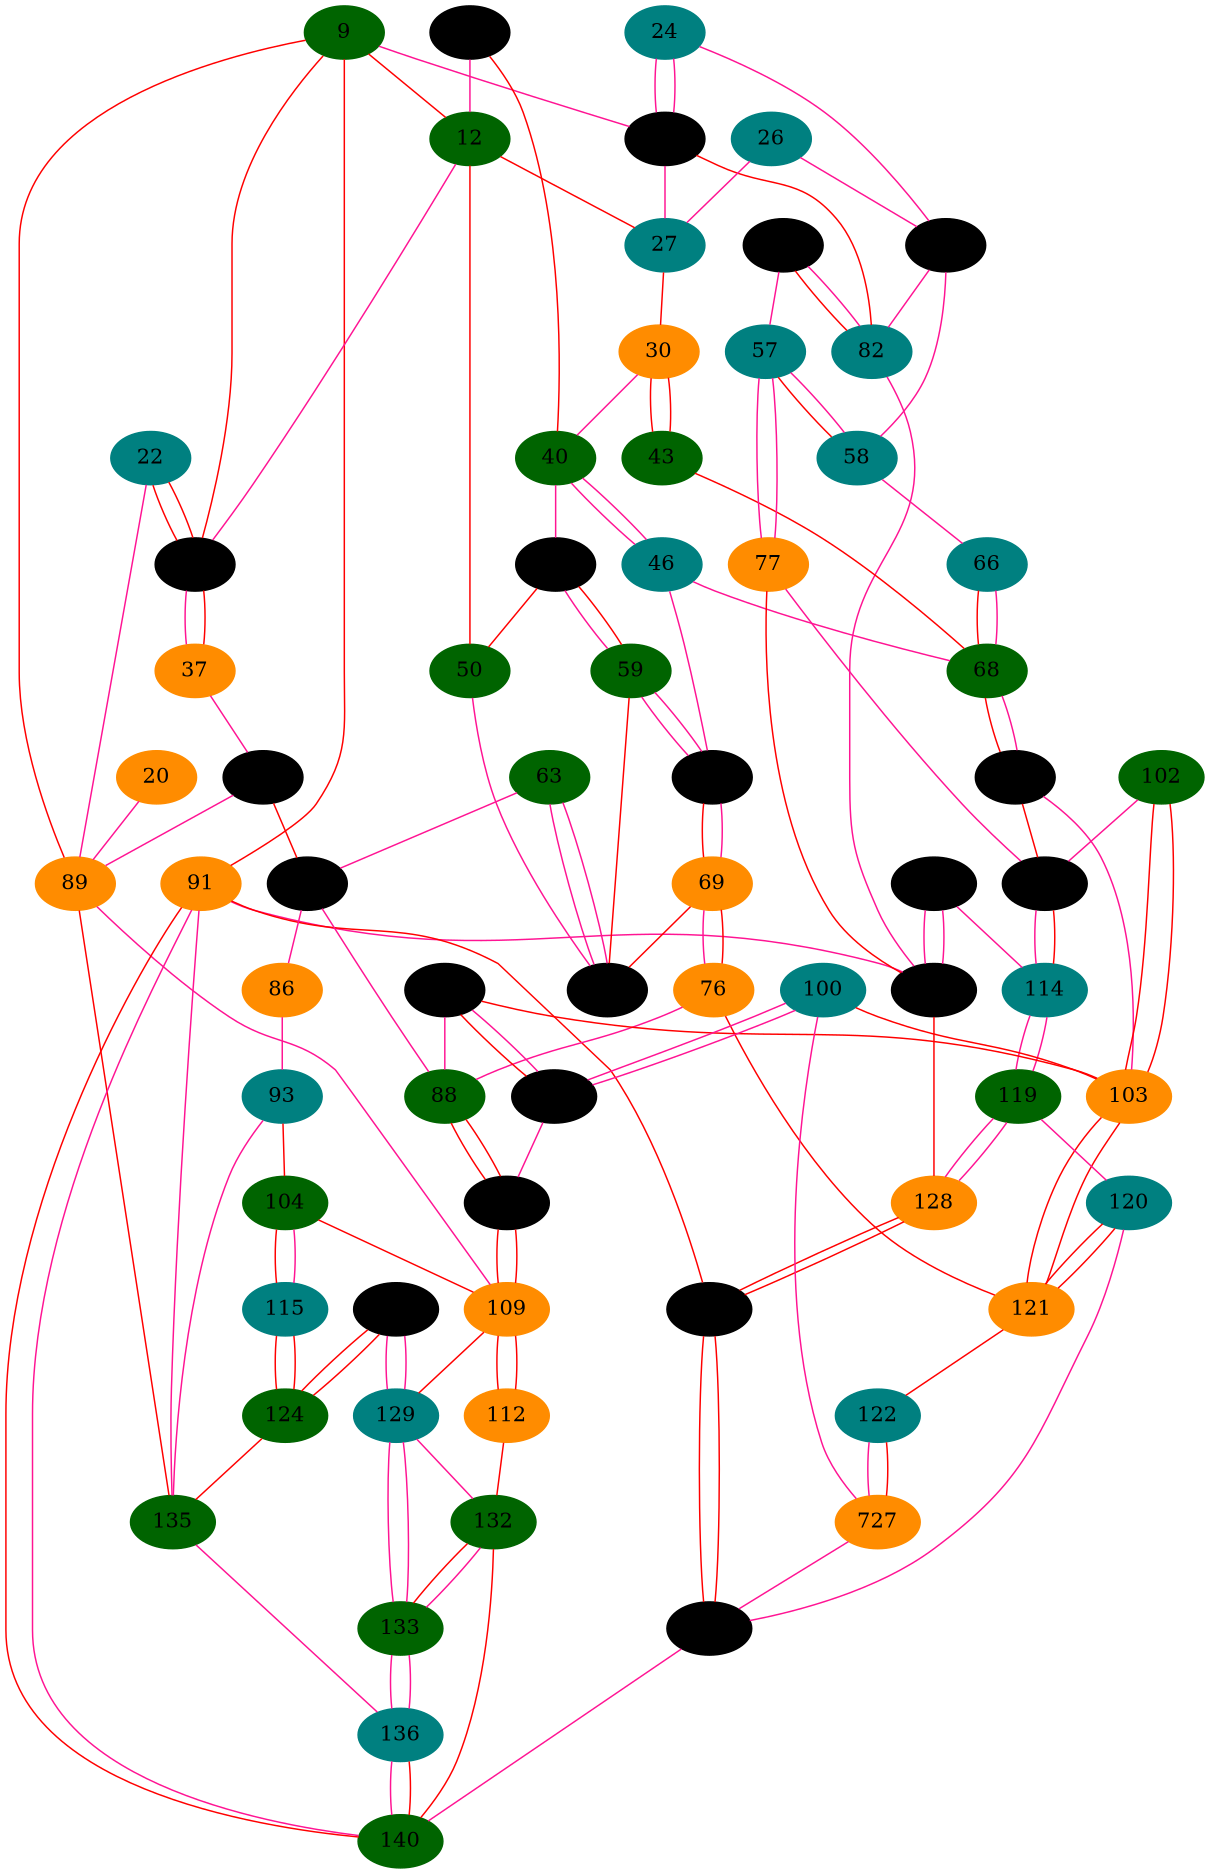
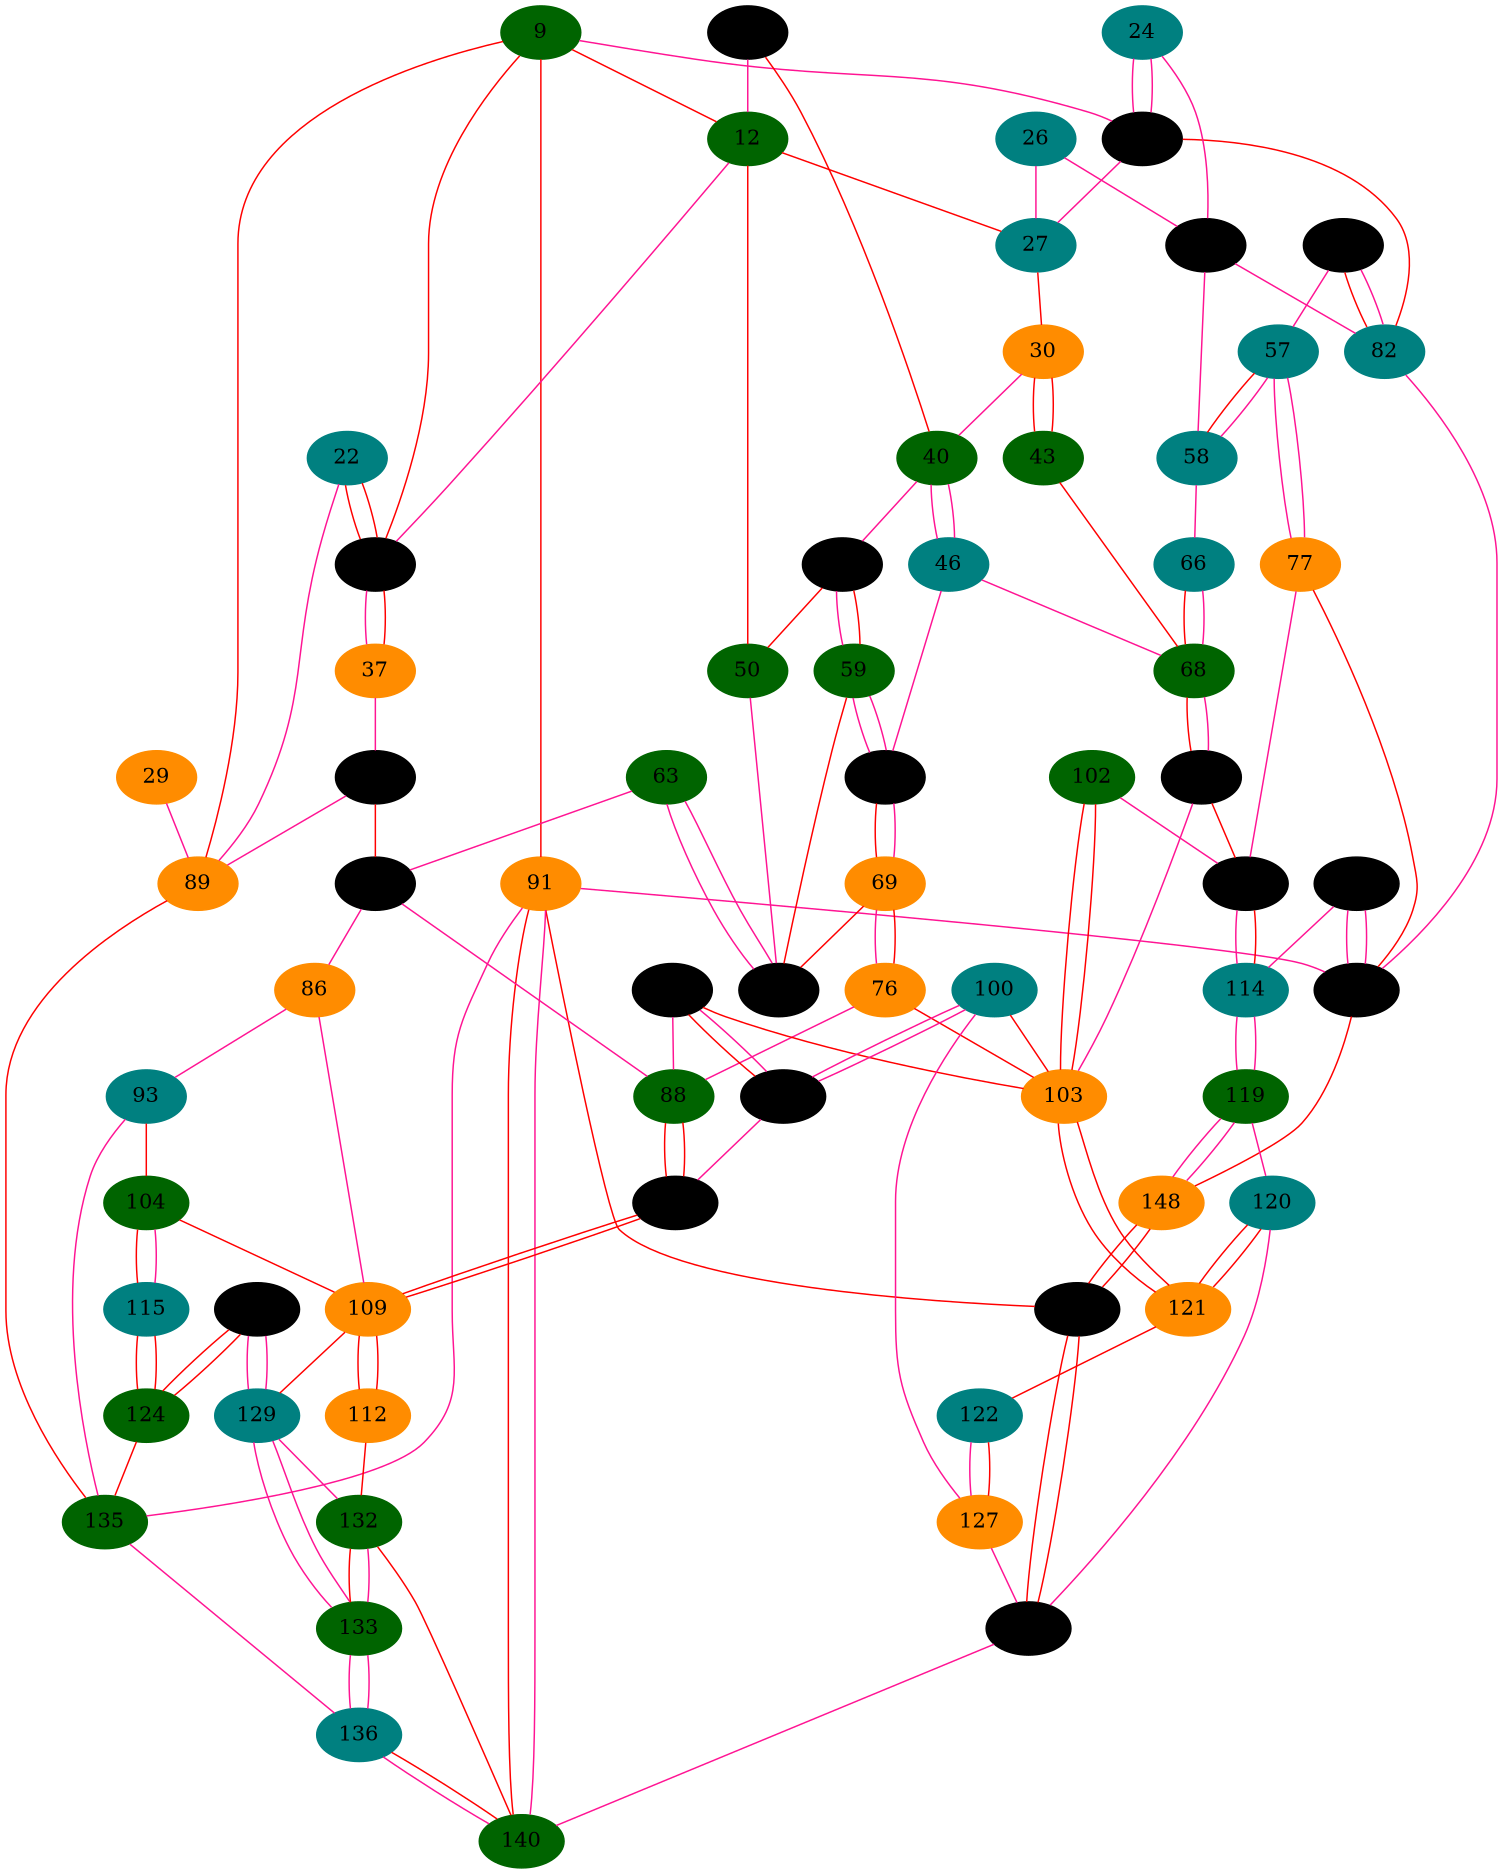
node "20": label "20" -> "29"
edge "89" -- "109": now "86" -- "109"
edge "76" -- "121": now "76" -- "103"
node "128": label "128" -> "148"
node "727": label "727" -> "127"
